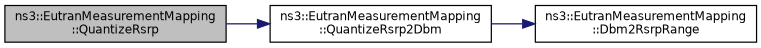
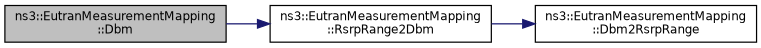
node "ns3::EutranMeasurementMapping ::QuantizeRsrp": label "ns3::EutranMeasurementMapping ::QuantizeRsrp" -> "ns3::EutranMeasurementMapping ::Dbm"
node "ns3::EutranMeasurementMapping ::QuantizeRsrp2Dbm": label "ns3::EutranMeasurementMapping ::QuantizeRsrp2Dbm" -> "ns3::EutranMeasurementMapping ::RsrpRange2Dbm"
